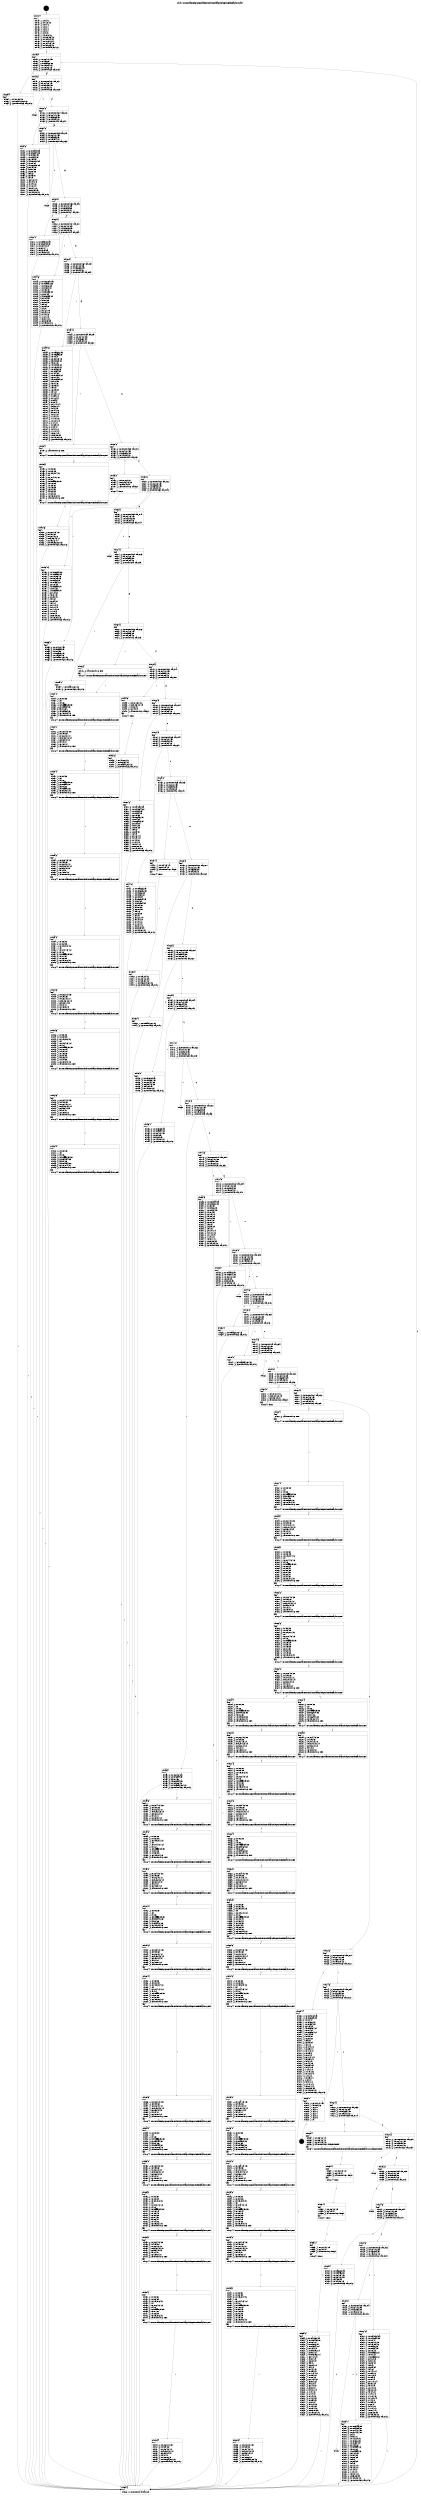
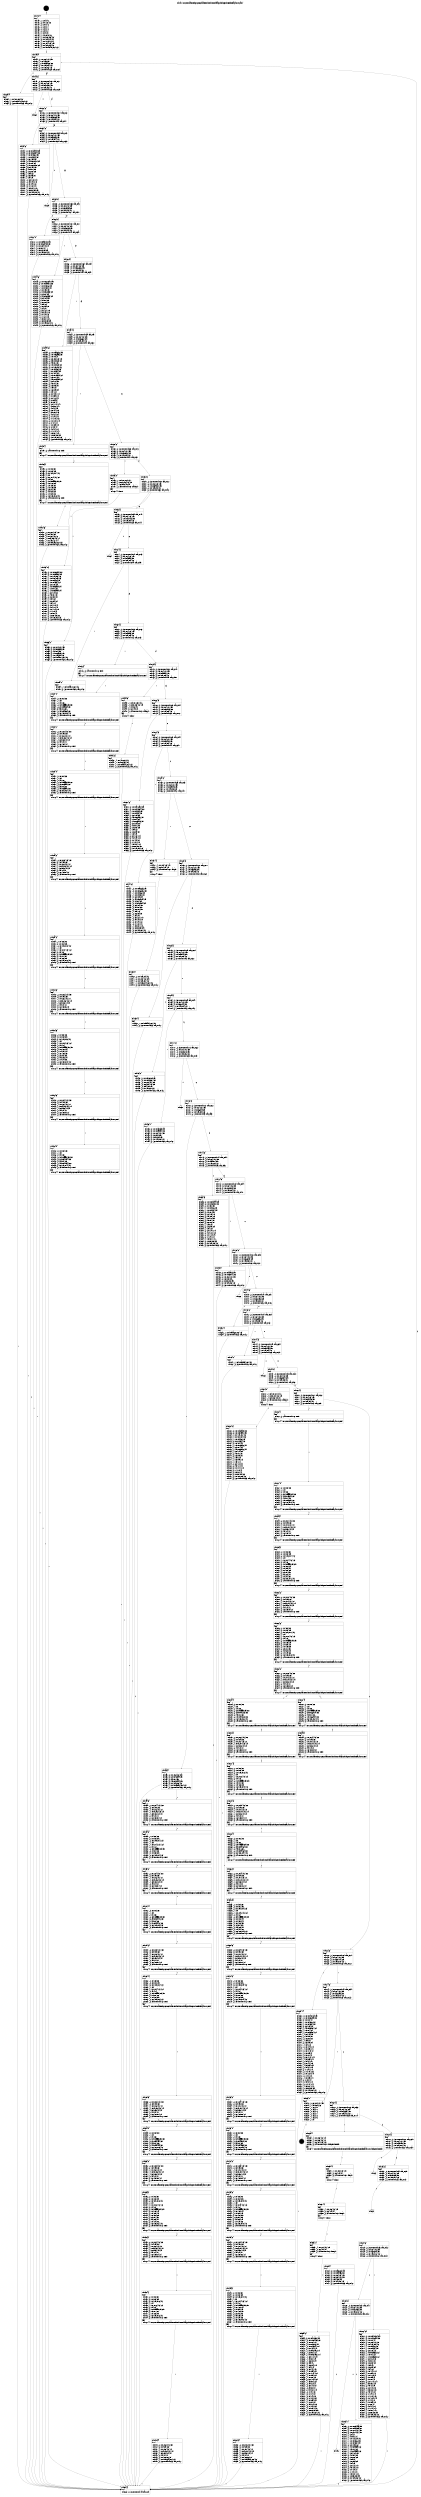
node "0x402030 [105]": added
node "0x4018b4 [28]": removed
